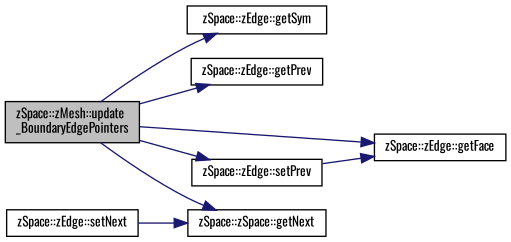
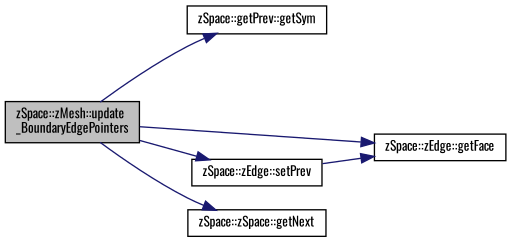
node "zSpace::zEdge::getSym": label "zSpace::zEdge::getSym" -> "zSpace::getPrev::getSym"
node "zSpace::zEdge::getPrev": removed
node "zSpace::zEdge::setNext": removed
